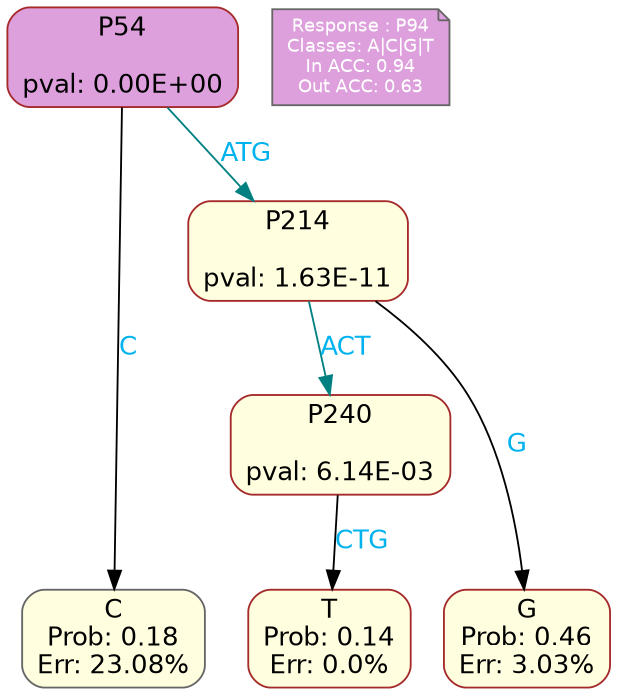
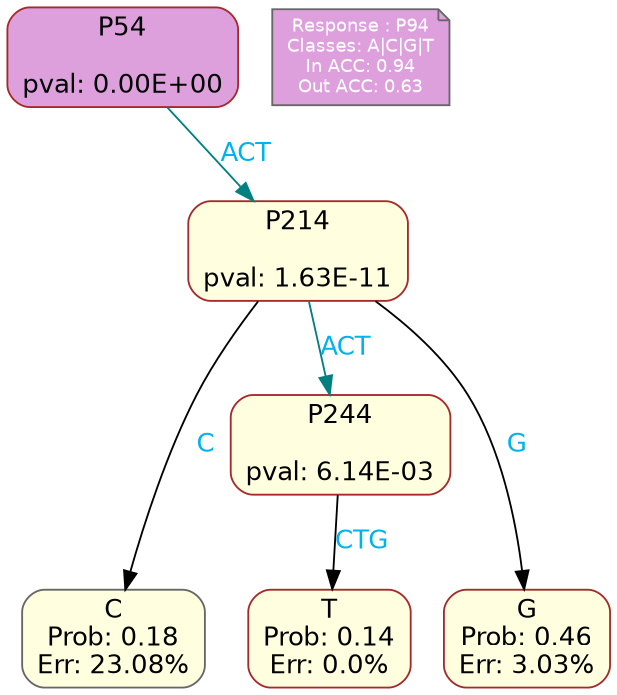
edge "P54 pval: 0.00E+00" -> "P214 pval: 1.63E-11": label "ATG" -> "ACT"
edge "P54 pval: 0.00E+00" -> "C Prob: 0.18 Err: 23.08%": now "P214 pval: 1.63E-11" -> "C Prob: 0.18 Err: 23.08%"
node "P240 pval: 6.14E-03": label "P240 pval: 6.14E-03" -> "P244 pval: 6.14E-03"
